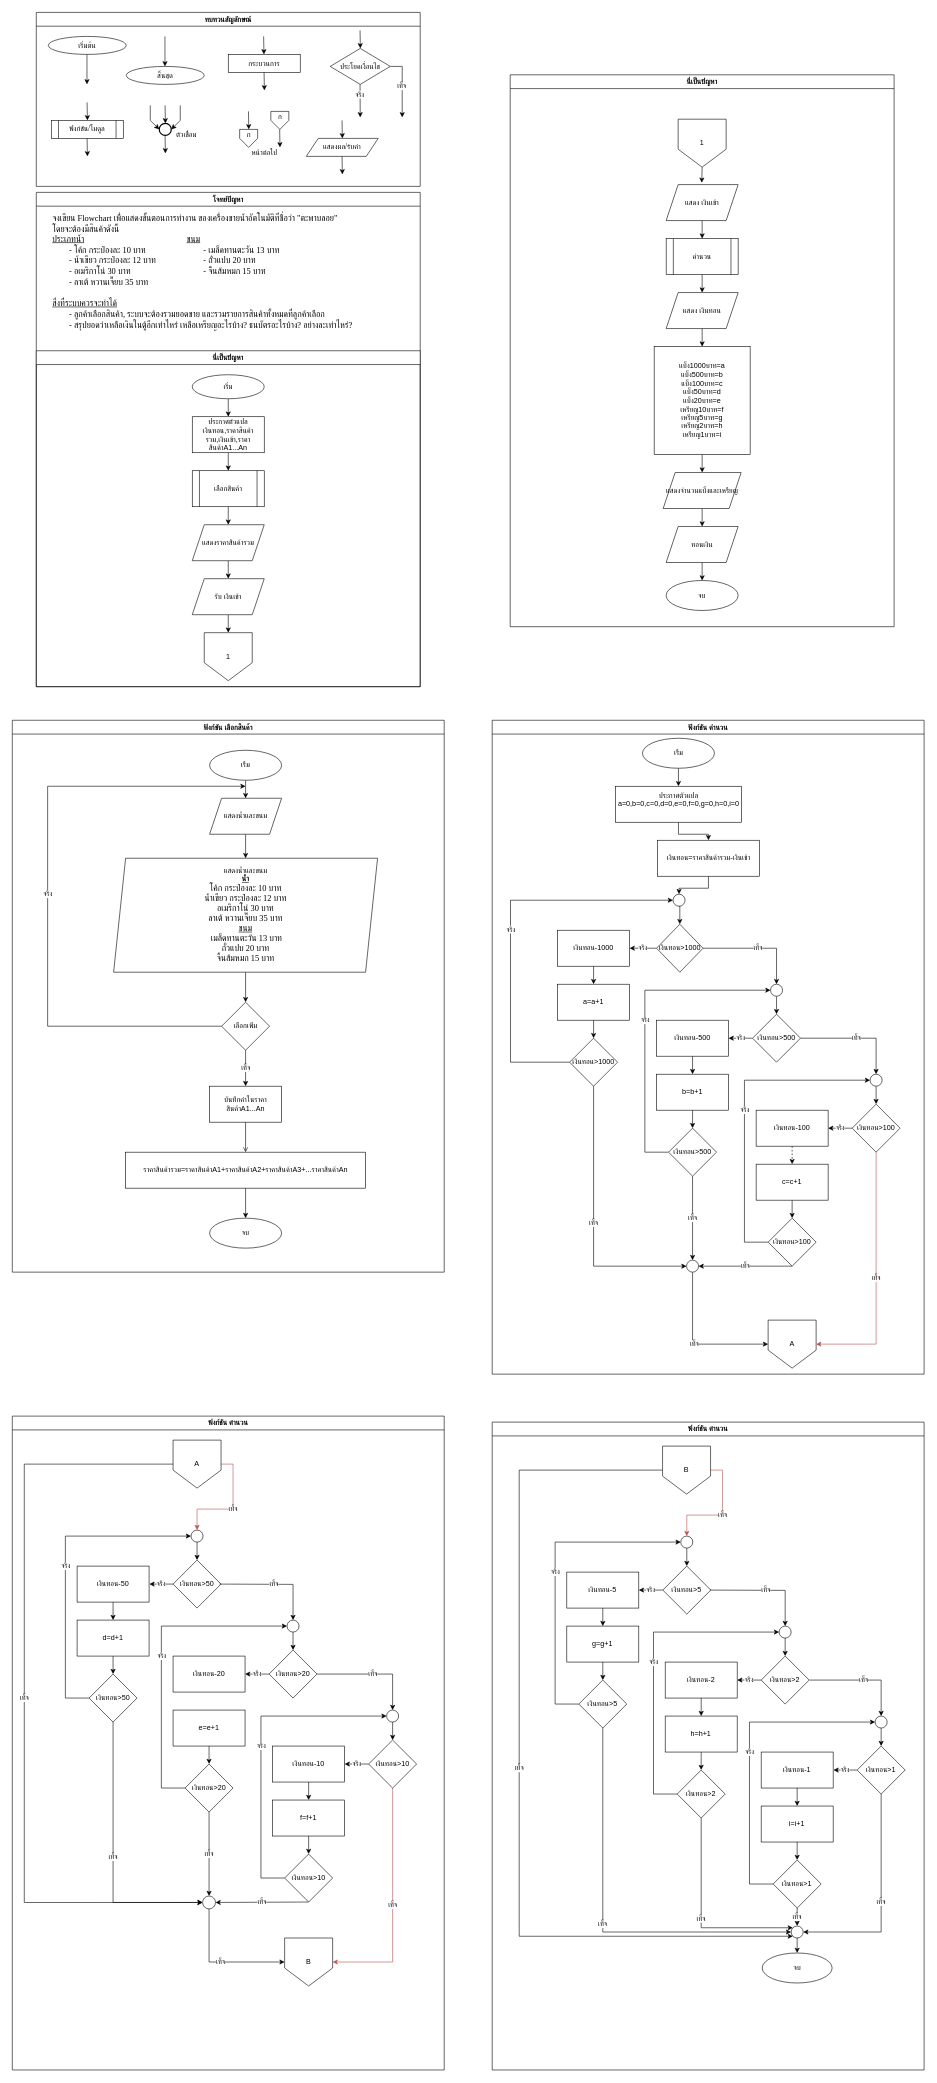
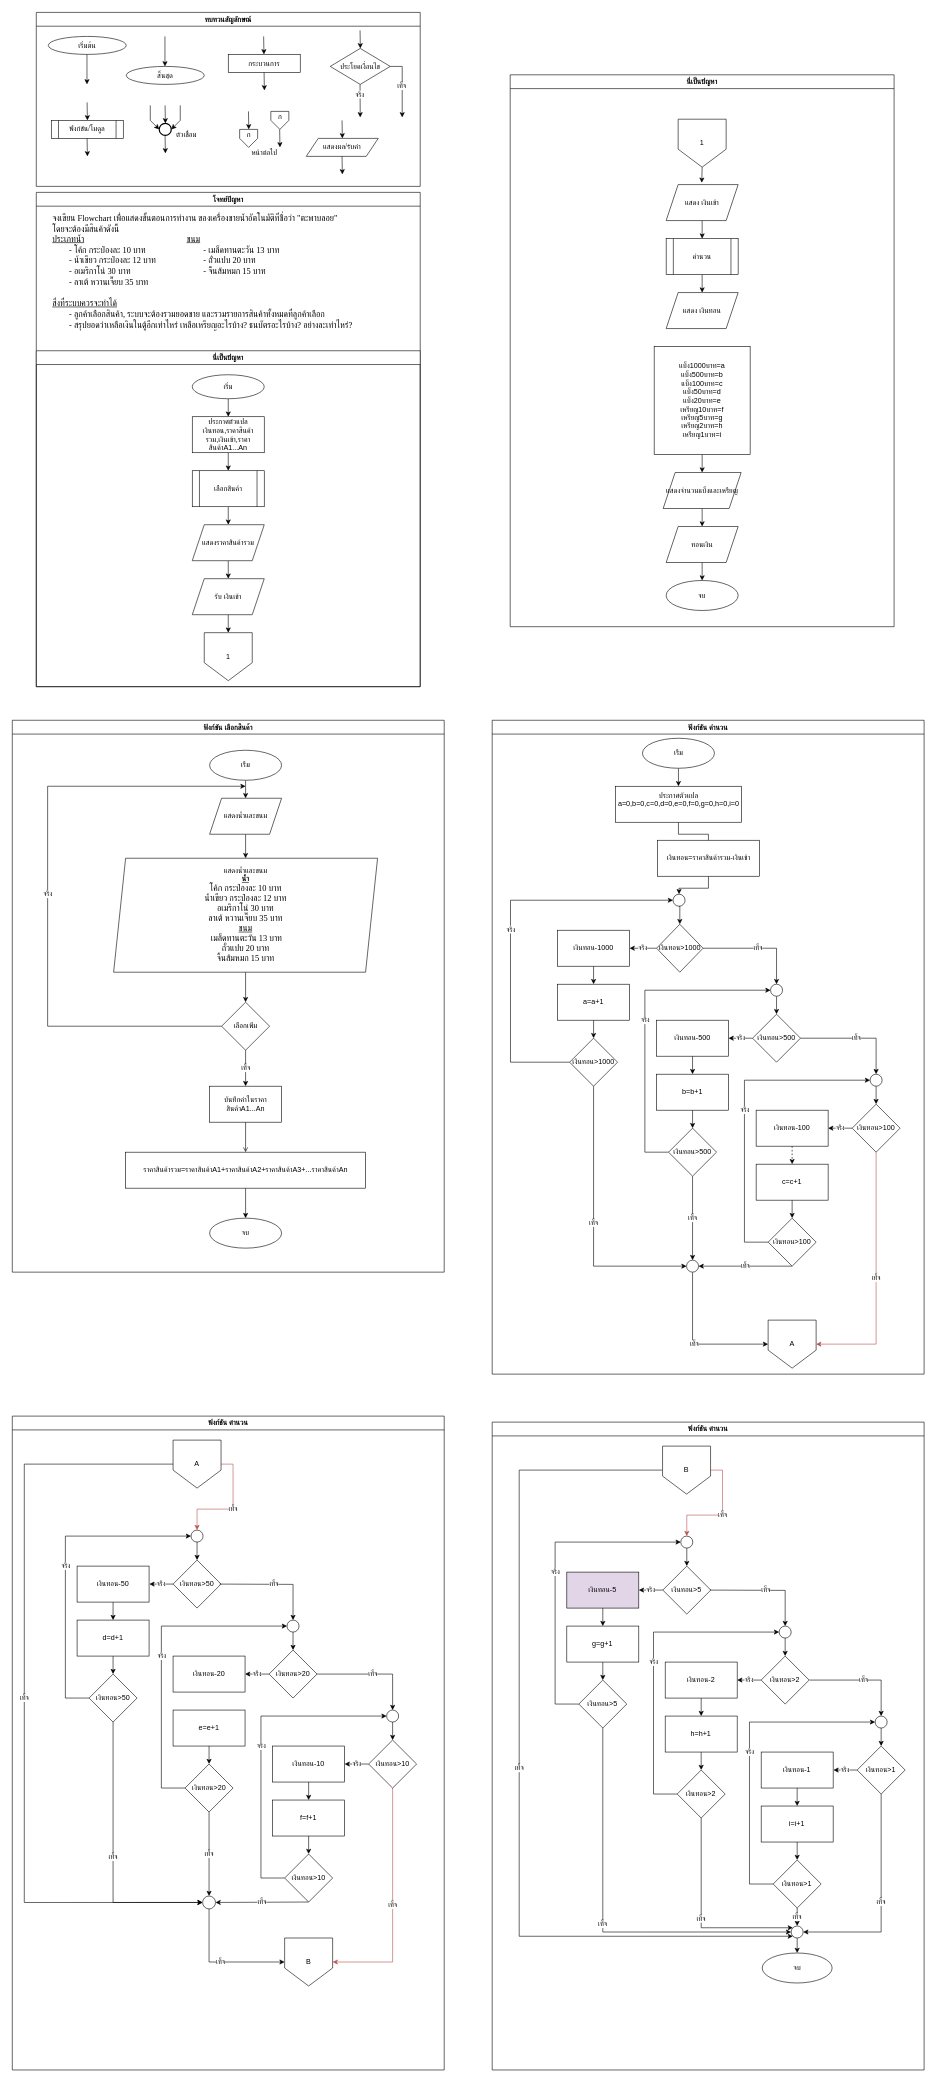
edge "แสดง เงินทอน" -> "แบ็ง1000บาท=a แบ็ง500บาท=b แบ็ง100บาท=c แบ็ง50บาท=d แบ็ง20บาท=e เหรียญ10บาท=f เหรียญ5บาท=g เหรียญ2บาท=h เหรียญ1บาท=i": removed
edge "ประกาศตัวแปล a=0,b=0,c=0,d=0,e=0,f=0,g=0,h=0,i=0" -> "เงินทอน=ราคาสินค้ารวม-เงินเข้า": arrowhead classic -> none
node "เงินทอน-5": fillcolor #ffffff -> #e1d5e7
